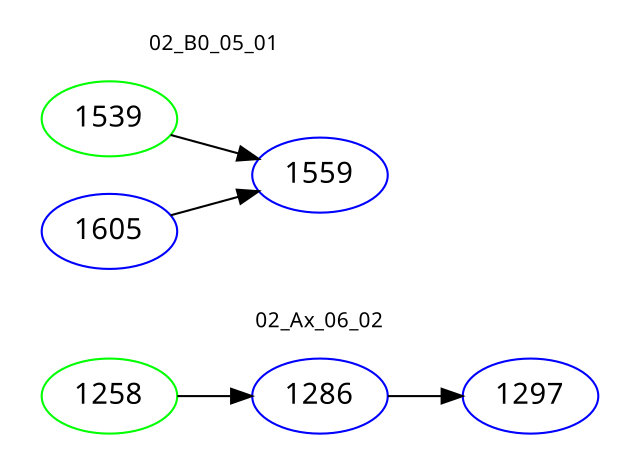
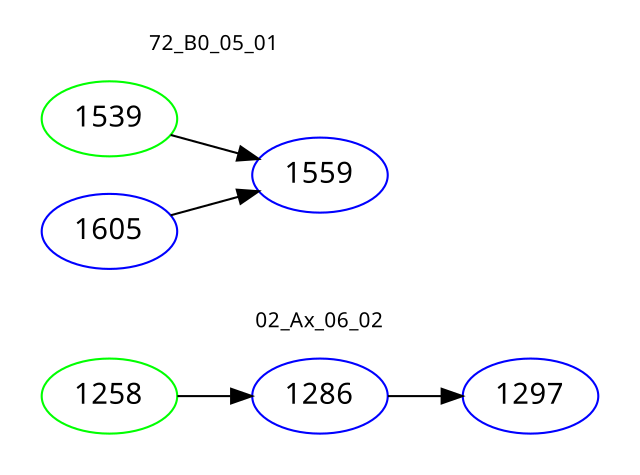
cluster "02_B0_05_01": label "02_B0_05_01" -> "72_B0_05_01"
